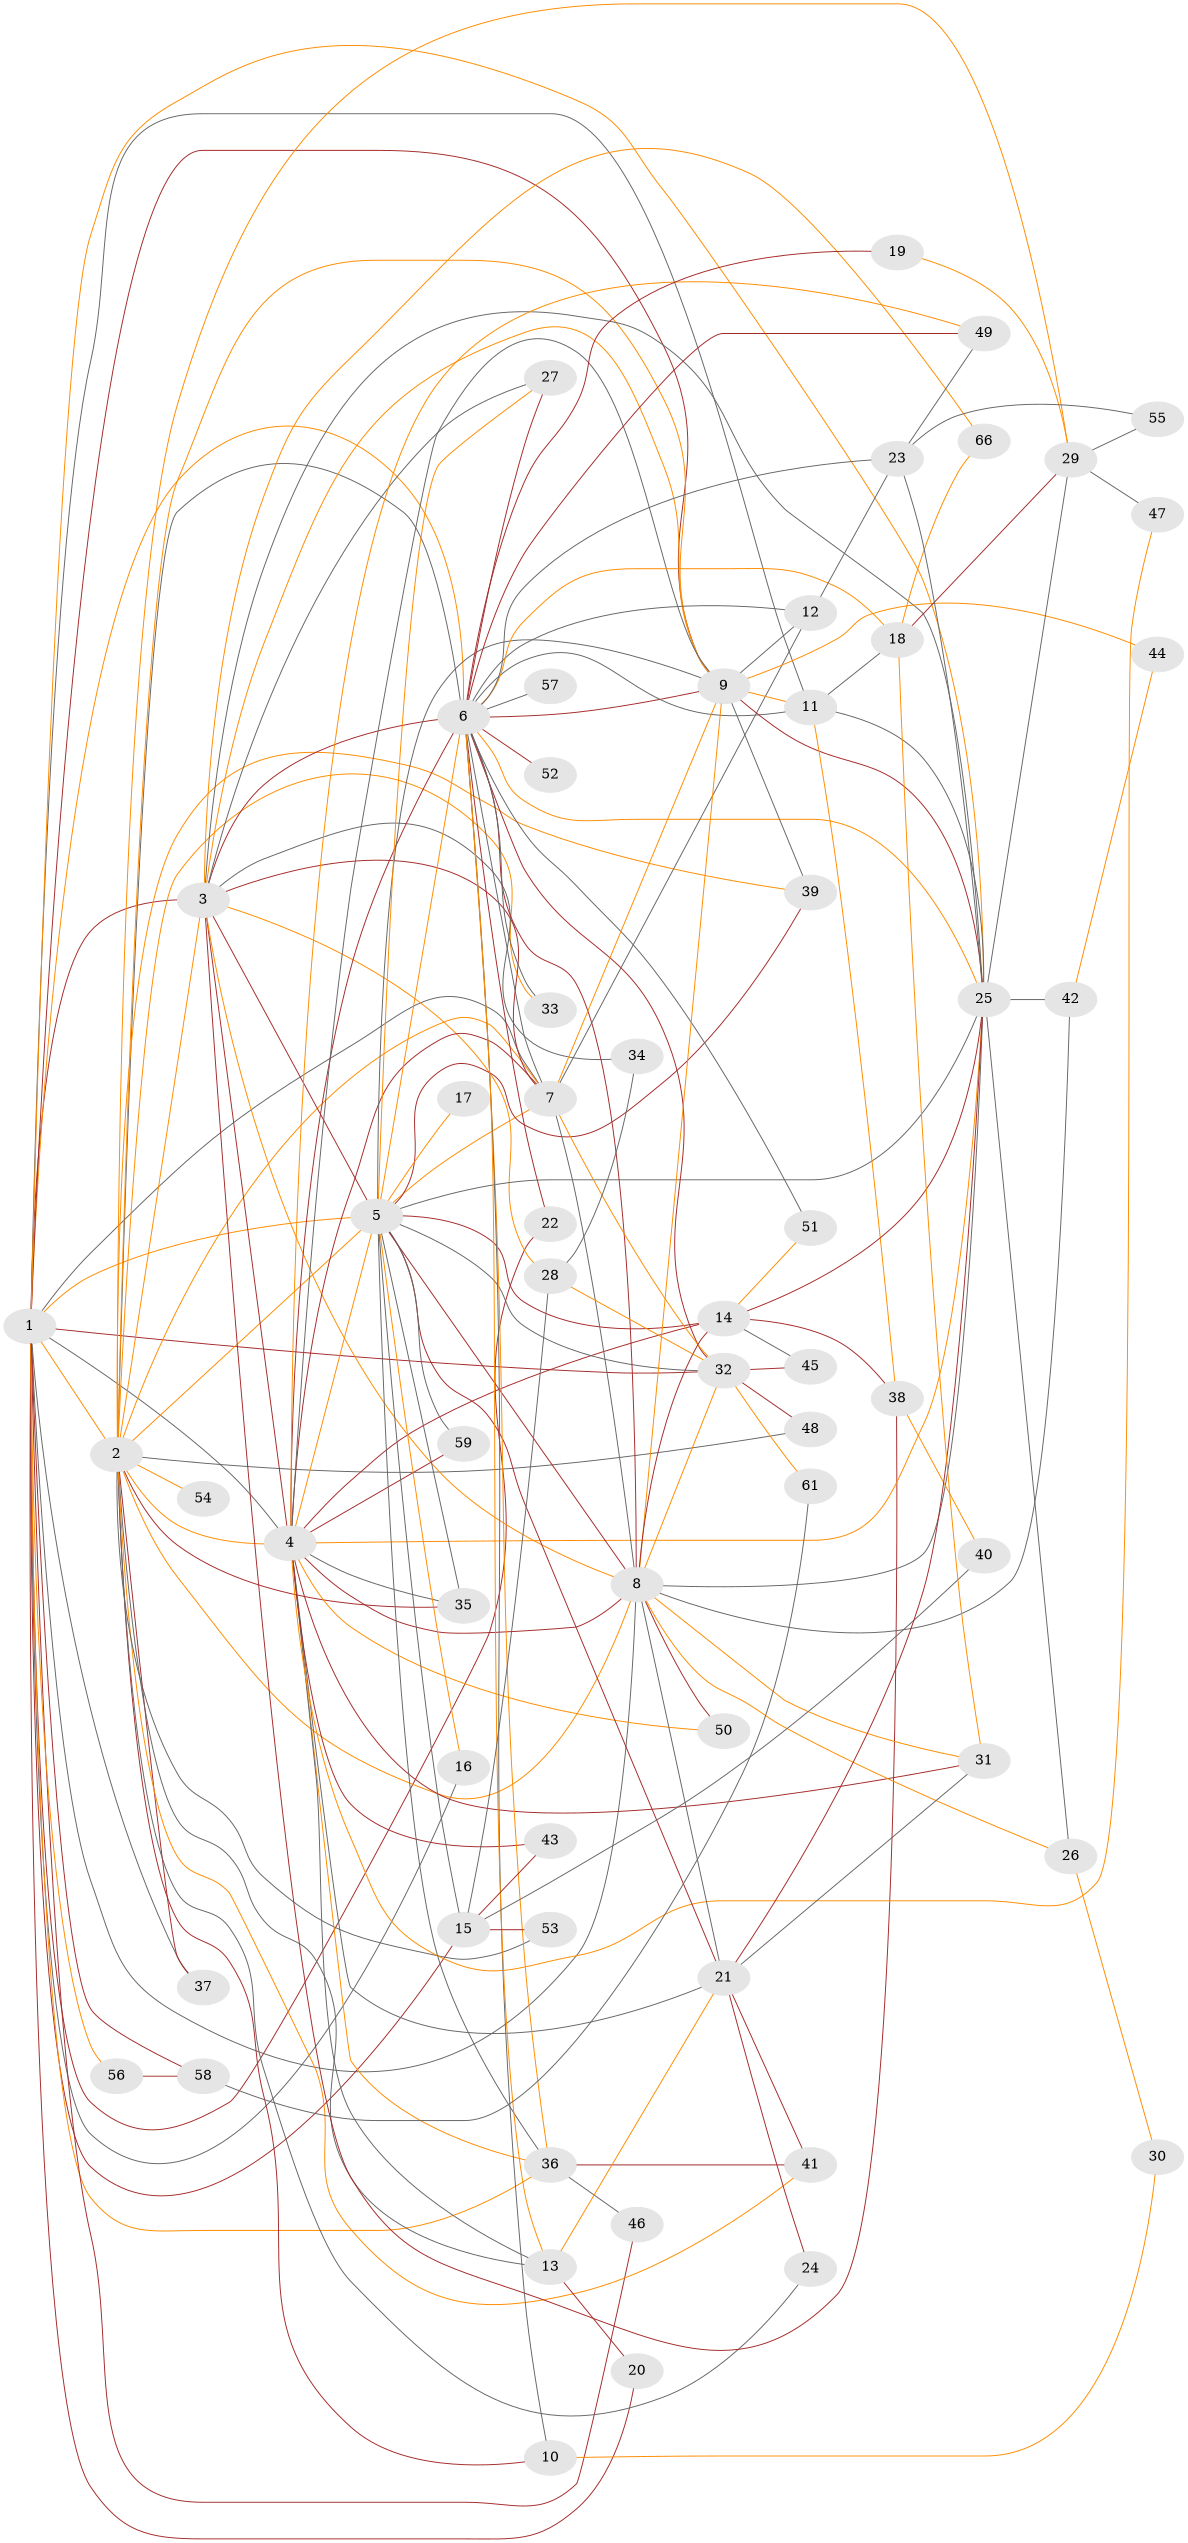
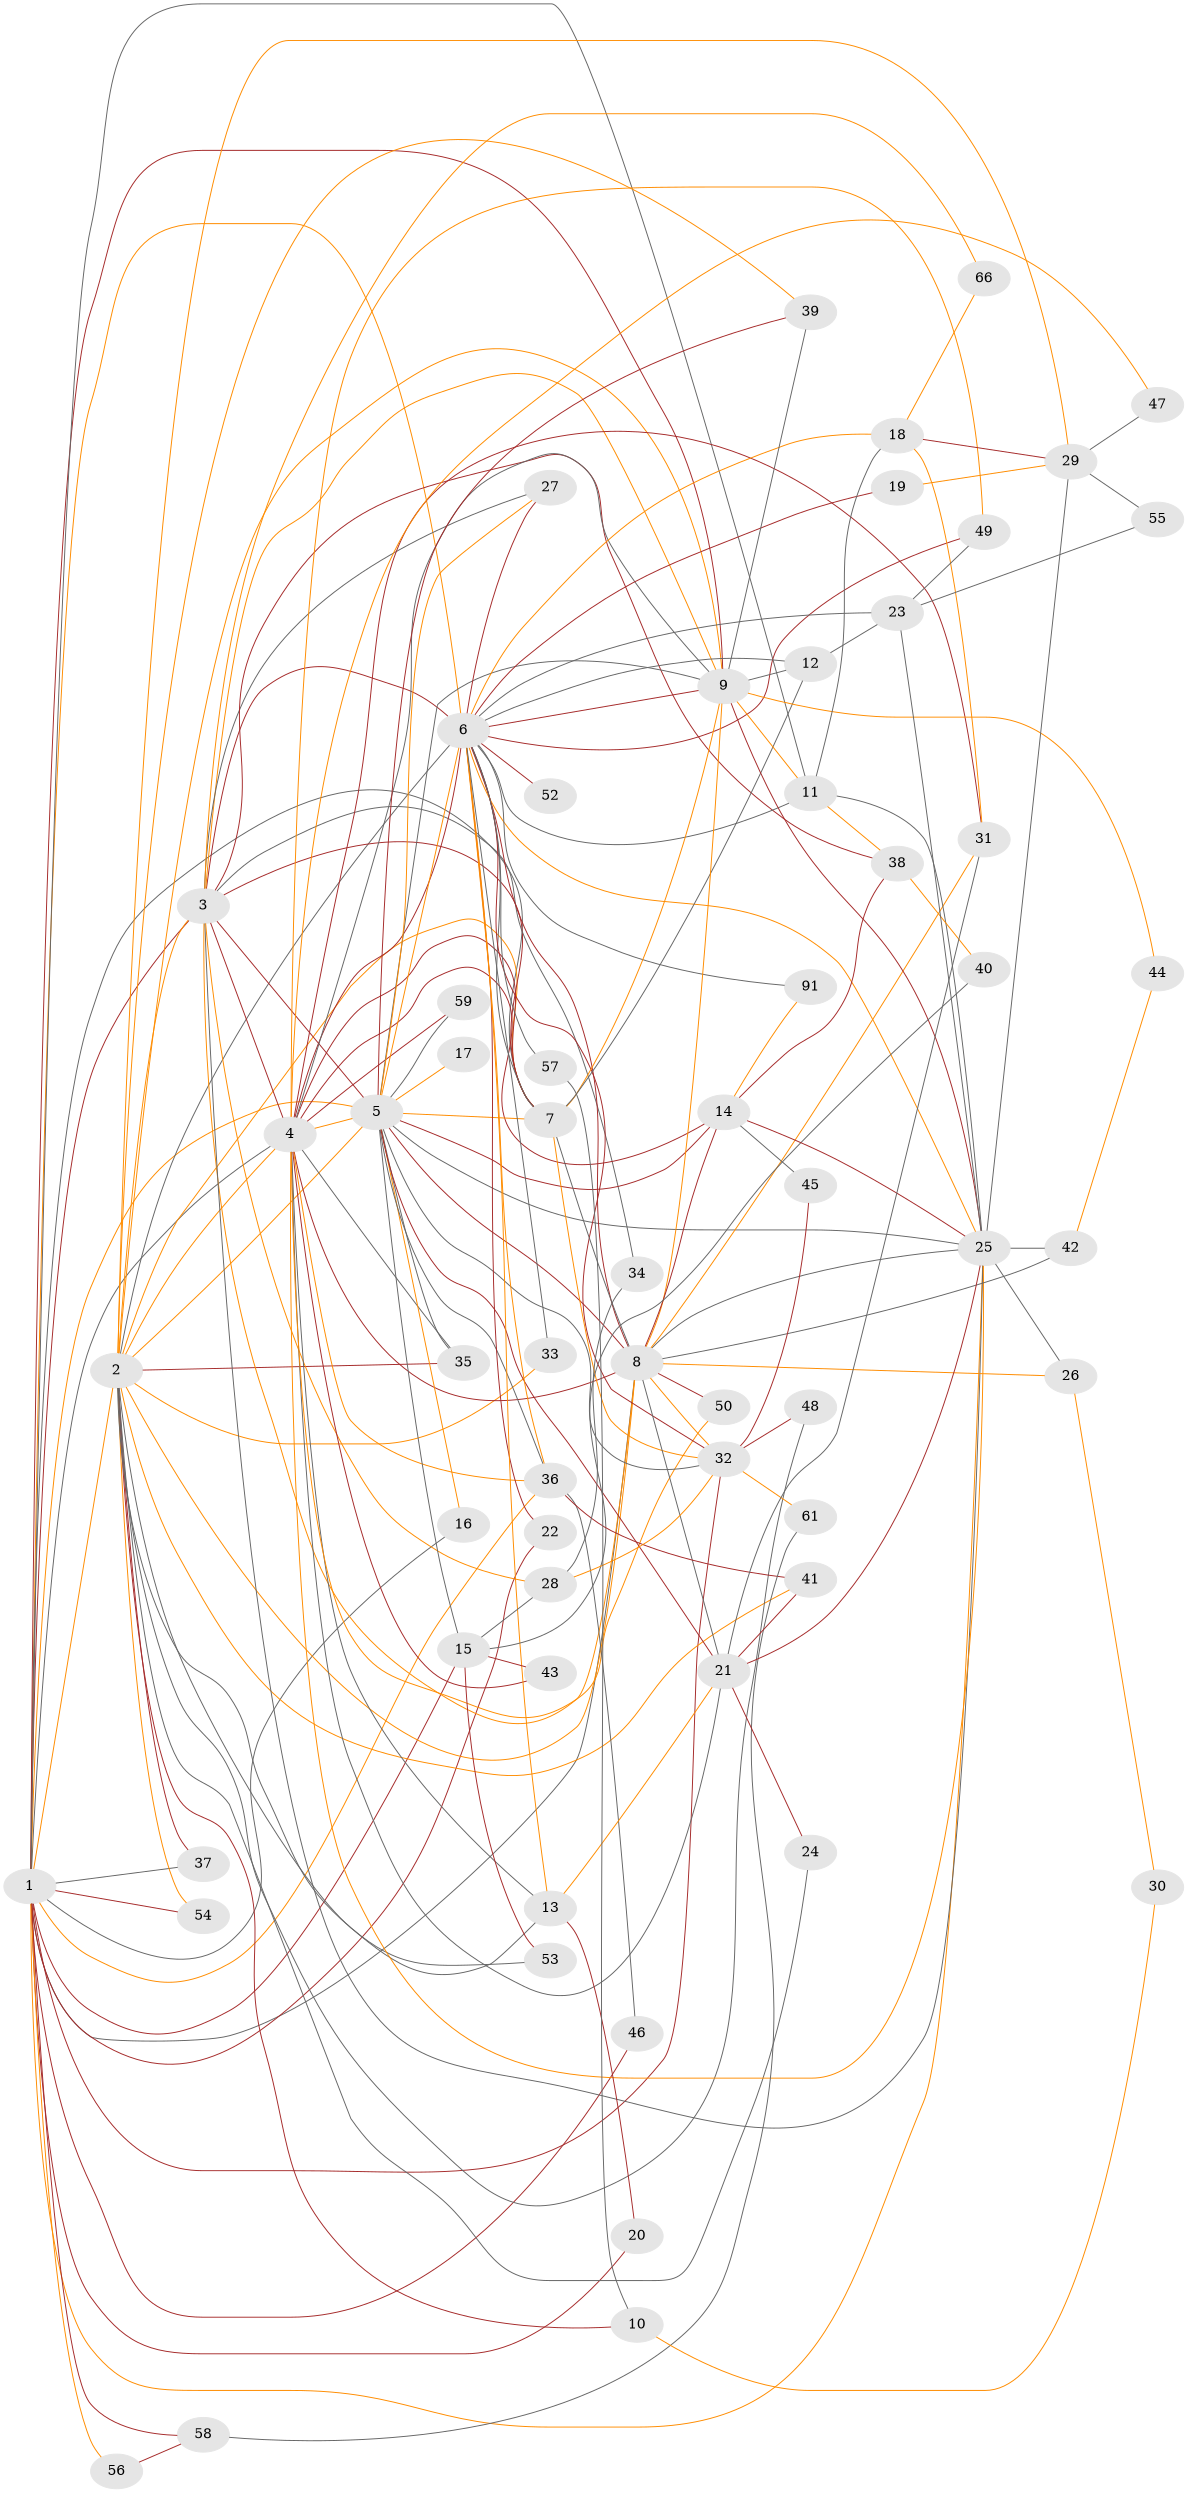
node "51": label "51" -> "91"
edge "6" -- "10": now "57" -- "10"
edge "1" -- "54": added
